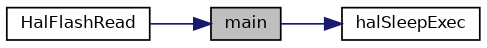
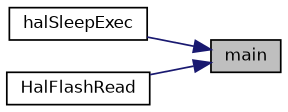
edge "main" -> "halSleepExec": reversed
